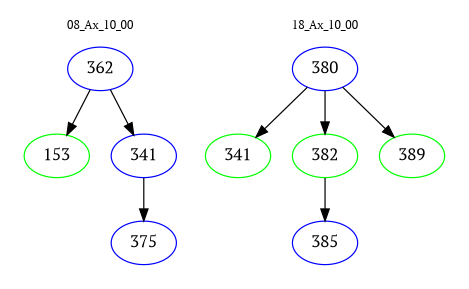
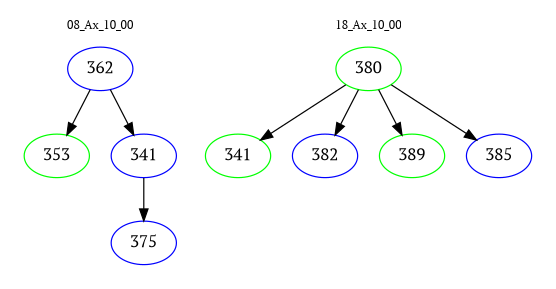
node "380": color blue -> green
node "153": label "153" -> "353"
node "382": color green -> blue
edge "382" -> "385": now "380" -> "385"
